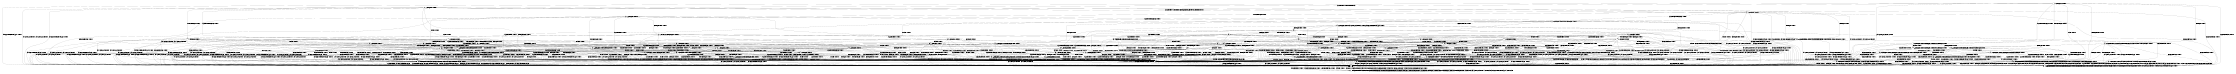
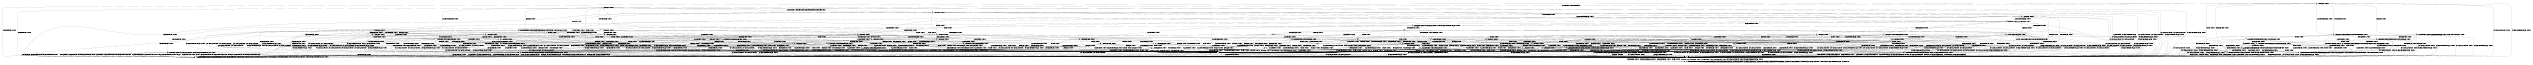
edge "s31" -> "s18": label "CHANGE_MESSAGE_SPEC / TIMEOUT" -> "CHANGE_CIPHER_SPEC / TIMEOUT"
edge "s18" -> "s20": reversed
